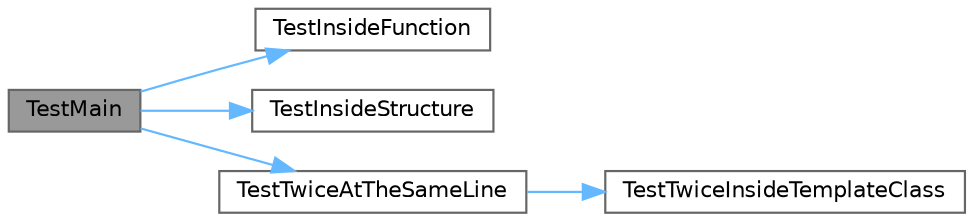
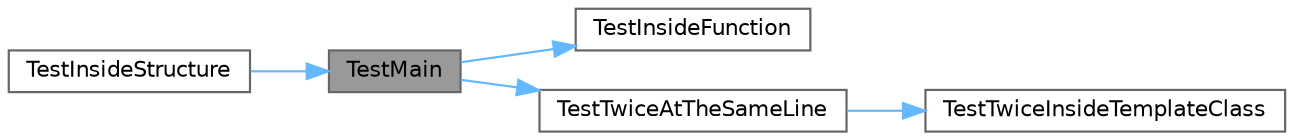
edge "TestMain" -> "TestInsideStructure": reversed
